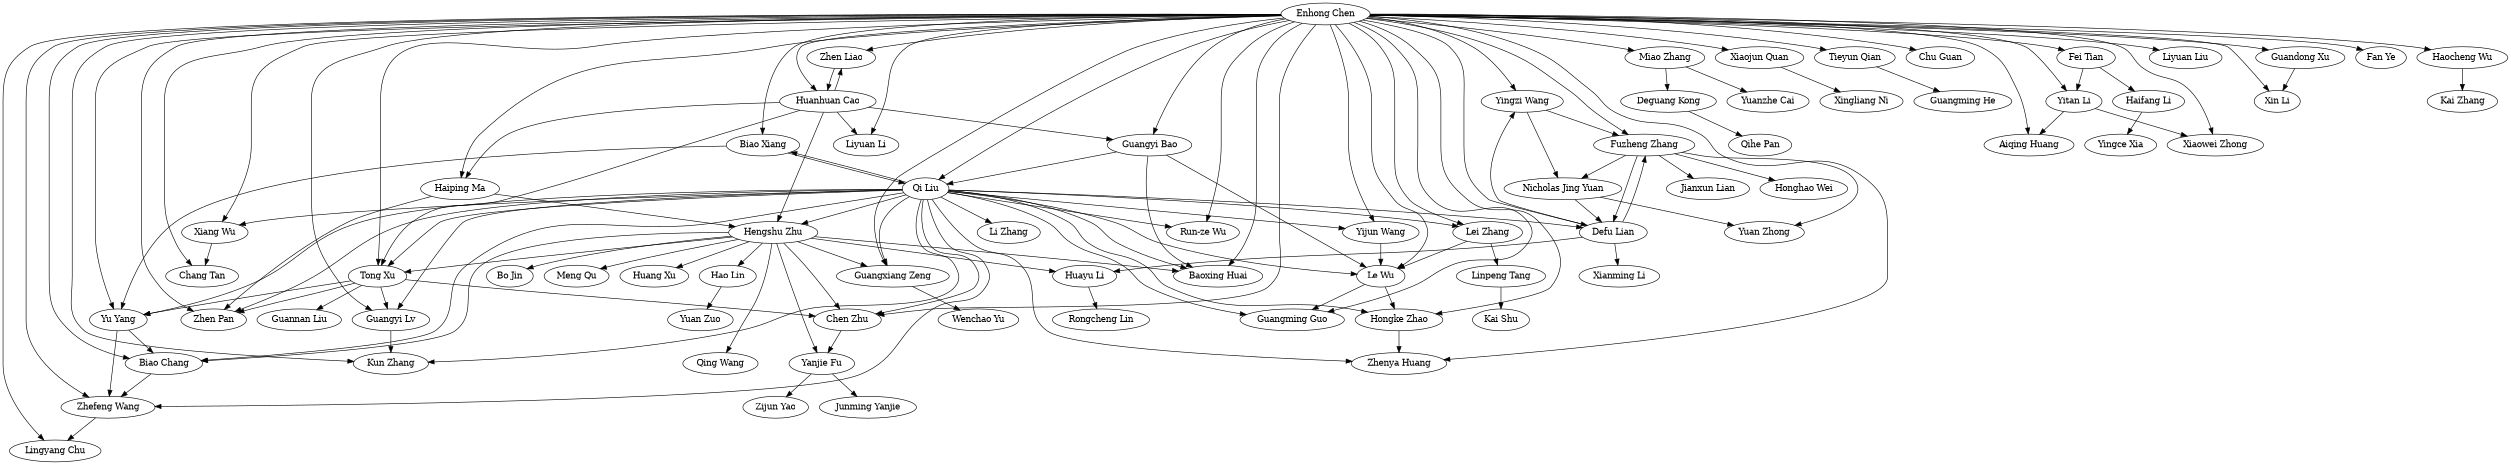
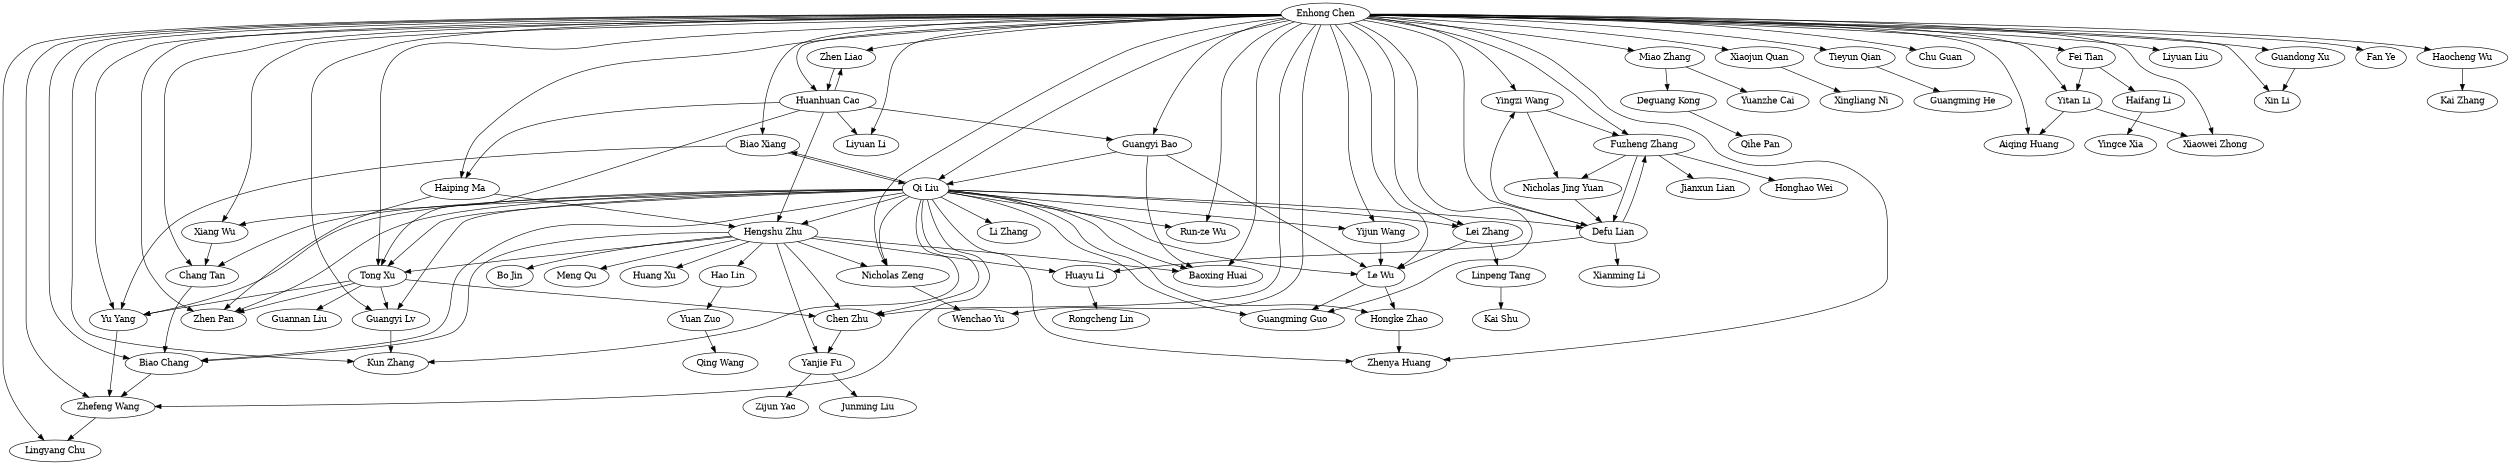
edge "Qi Liu" -> "Chang Tan": added
edge "Enhong Chen" -> "Hongke Zhao": now "Enhong Chen" -> "Wenchao Yu"
node "Yuan Zhong": removed
node "Guangxiang Zeng": label "Guangxiang Zeng" -> "Nicholas Zeng"
edge "Hengshu Zhu" -> "Qing Wang": now "Yuan Zuo" -> "Qing Wang"
edge "Yu Yang" -> "Biao Chang": now "Chang Tan" -> "Biao Chang"
node "Junming Yanjie": label "Junming Yanjie" -> "Junming Liu"
